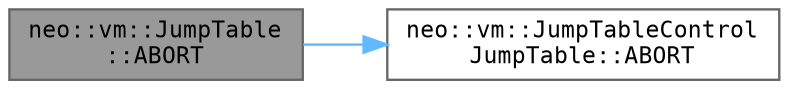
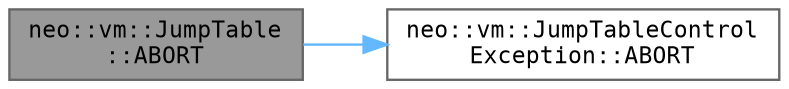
node "neo::vm::JumpTableControl JumpTable::ABORT": label "neo::vm::JumpTableControl JumpTable::ABORT" -> "neo::vm::JumpTableControl Exception::ABORT"
